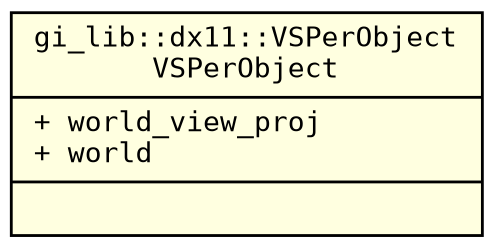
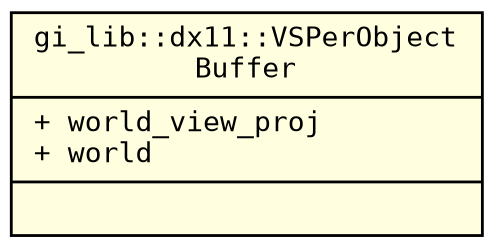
node "gi_lib::dx11::VSPerObject": text "VSPerObject" -> "Buffer"
